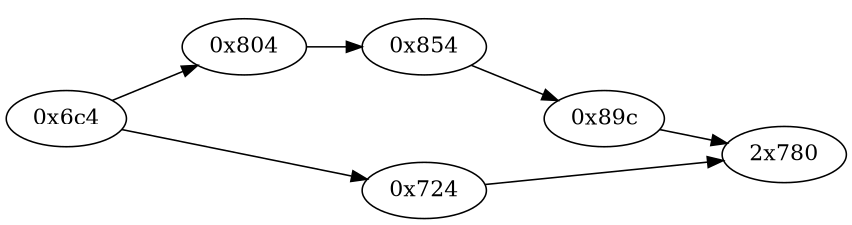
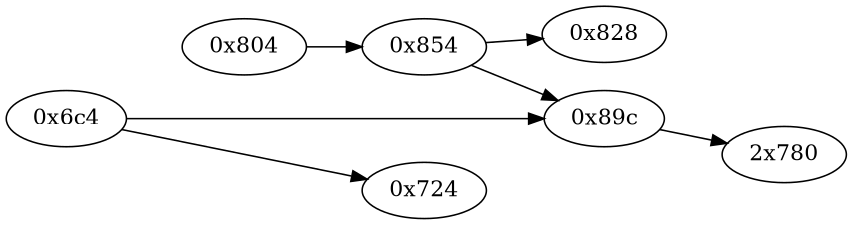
node "0x828": added
edge "0x6c4" -> "0x804": now "0x6c4" -> "0x89c"
edge "0x724" -> "2x780": removed
